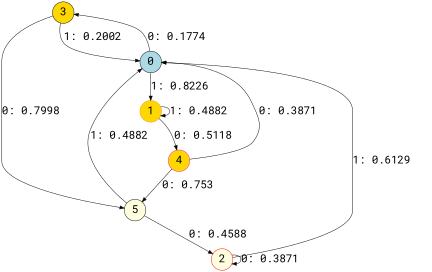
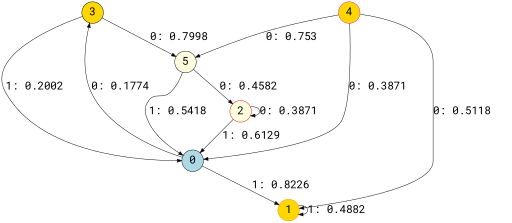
edge "1" -> "4": reversed
edge "5" -> "0": label "1: 0.4882   " -> "1: 0.5418   "
edge "5" -> "2": label "0: 0.4588   " -> "0: 0.4582   "
